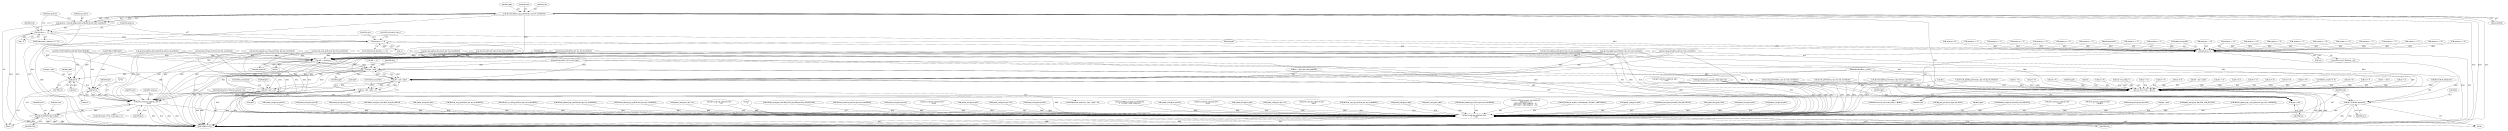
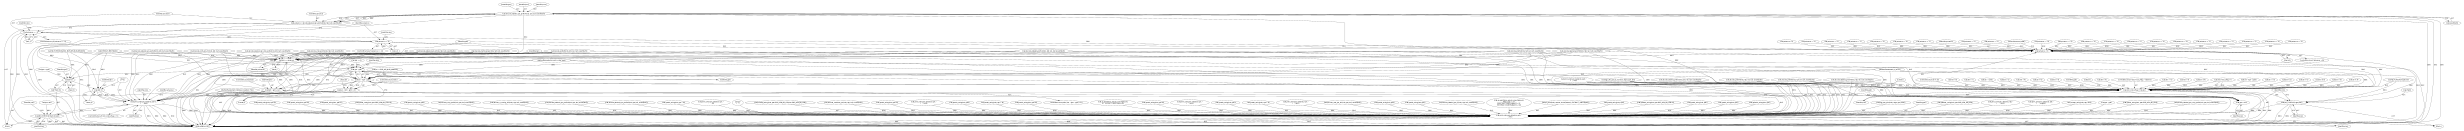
node "(ControlStructure,goto trunc;)": removed
edge "(Call,ndo->ndo_vflag > 1 && len)" -> "(ControlStructure,if (ndo->ndo_vflag > 1 && len))": reversed
